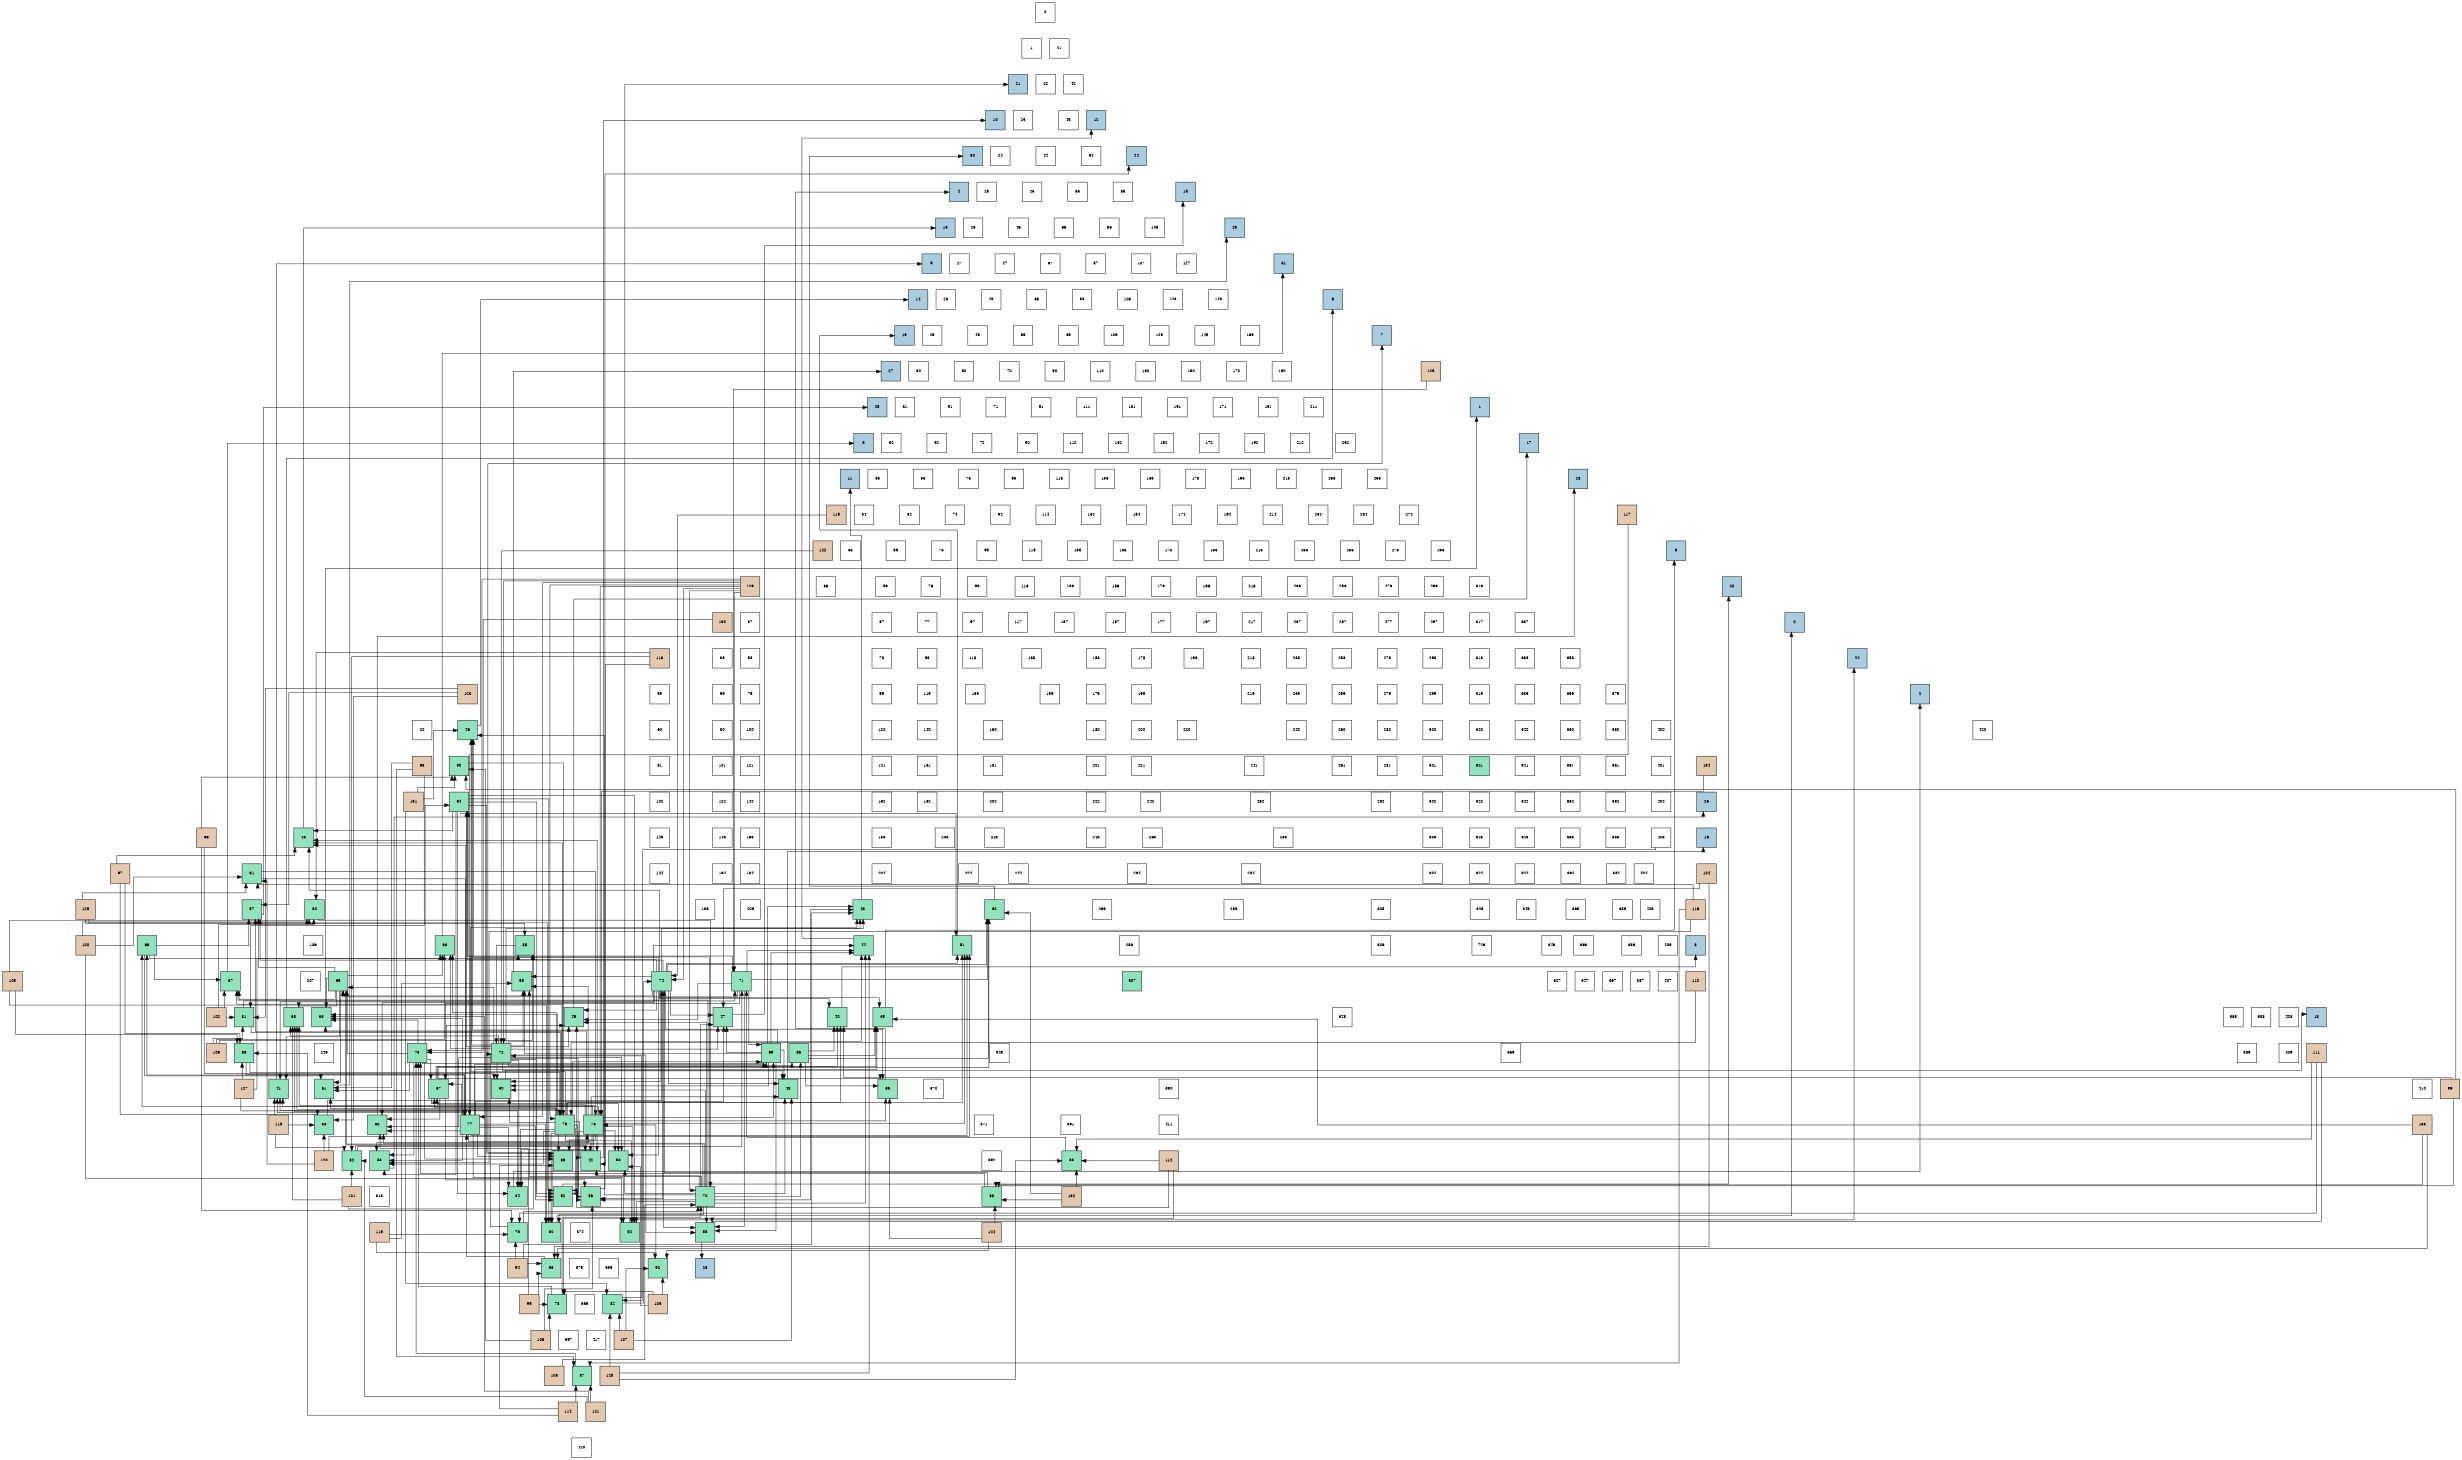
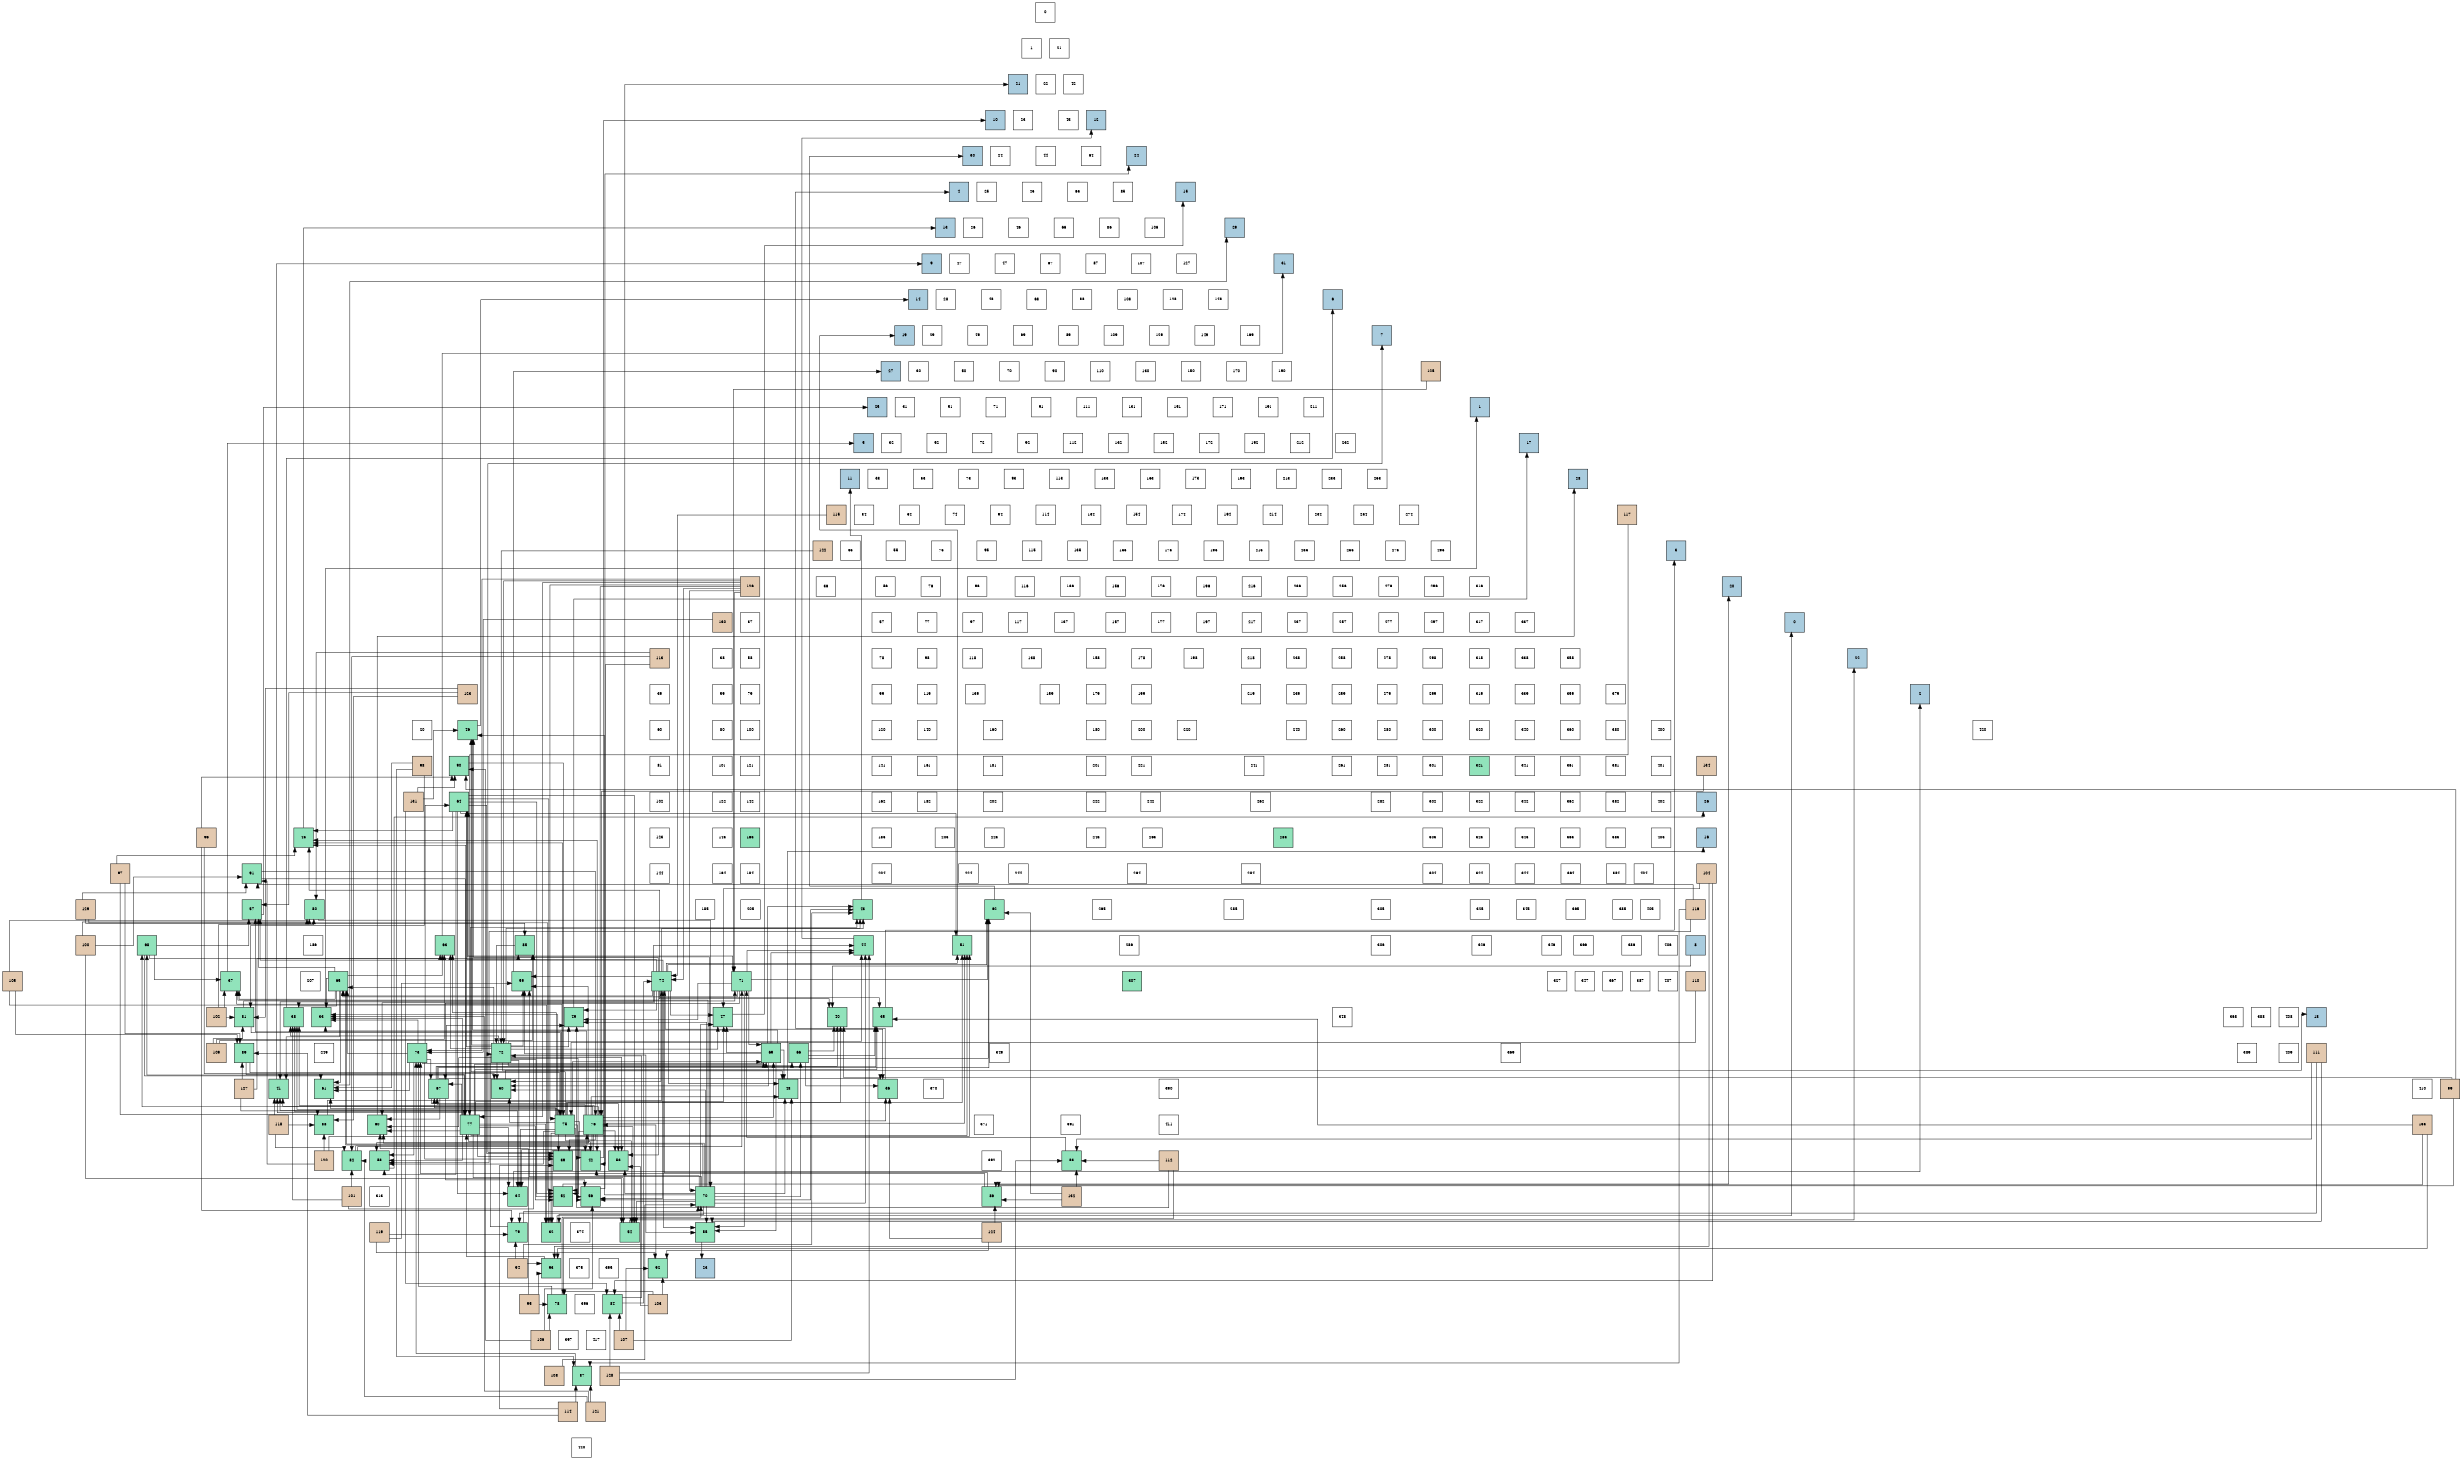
node "163": fillcolor #ffffff -> #91e3bb
node "283": fillcolor #ffffff -> #91e3bb
edge "403" -> "84": now "104" -> "84"
node "726": label "726" -> "326"
edge "40" -> "8": reversed
